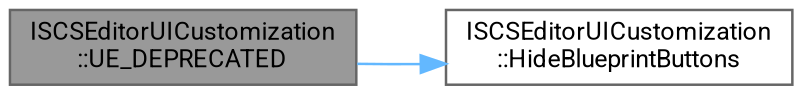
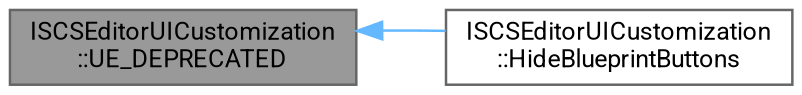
edge "ISCSEditorUICustomization ::UE_DEPRECATED" -> "ISCSEditorUICustomization ::HideBlueprintButtons": reversed
